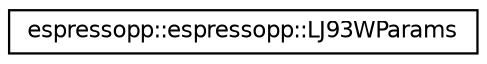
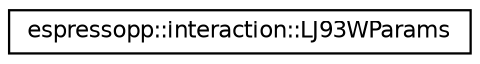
node "espressopp::espressopp::LJ93WParams": label "espressopp::espressopp::LJ93WParams" -> "espressopp::interaction::LJ93WParams"
